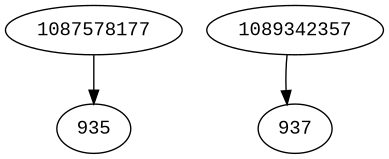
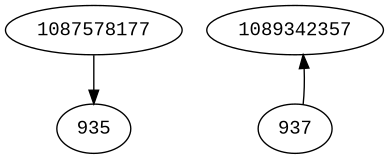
edge "1089342357" -> "937": reversed
